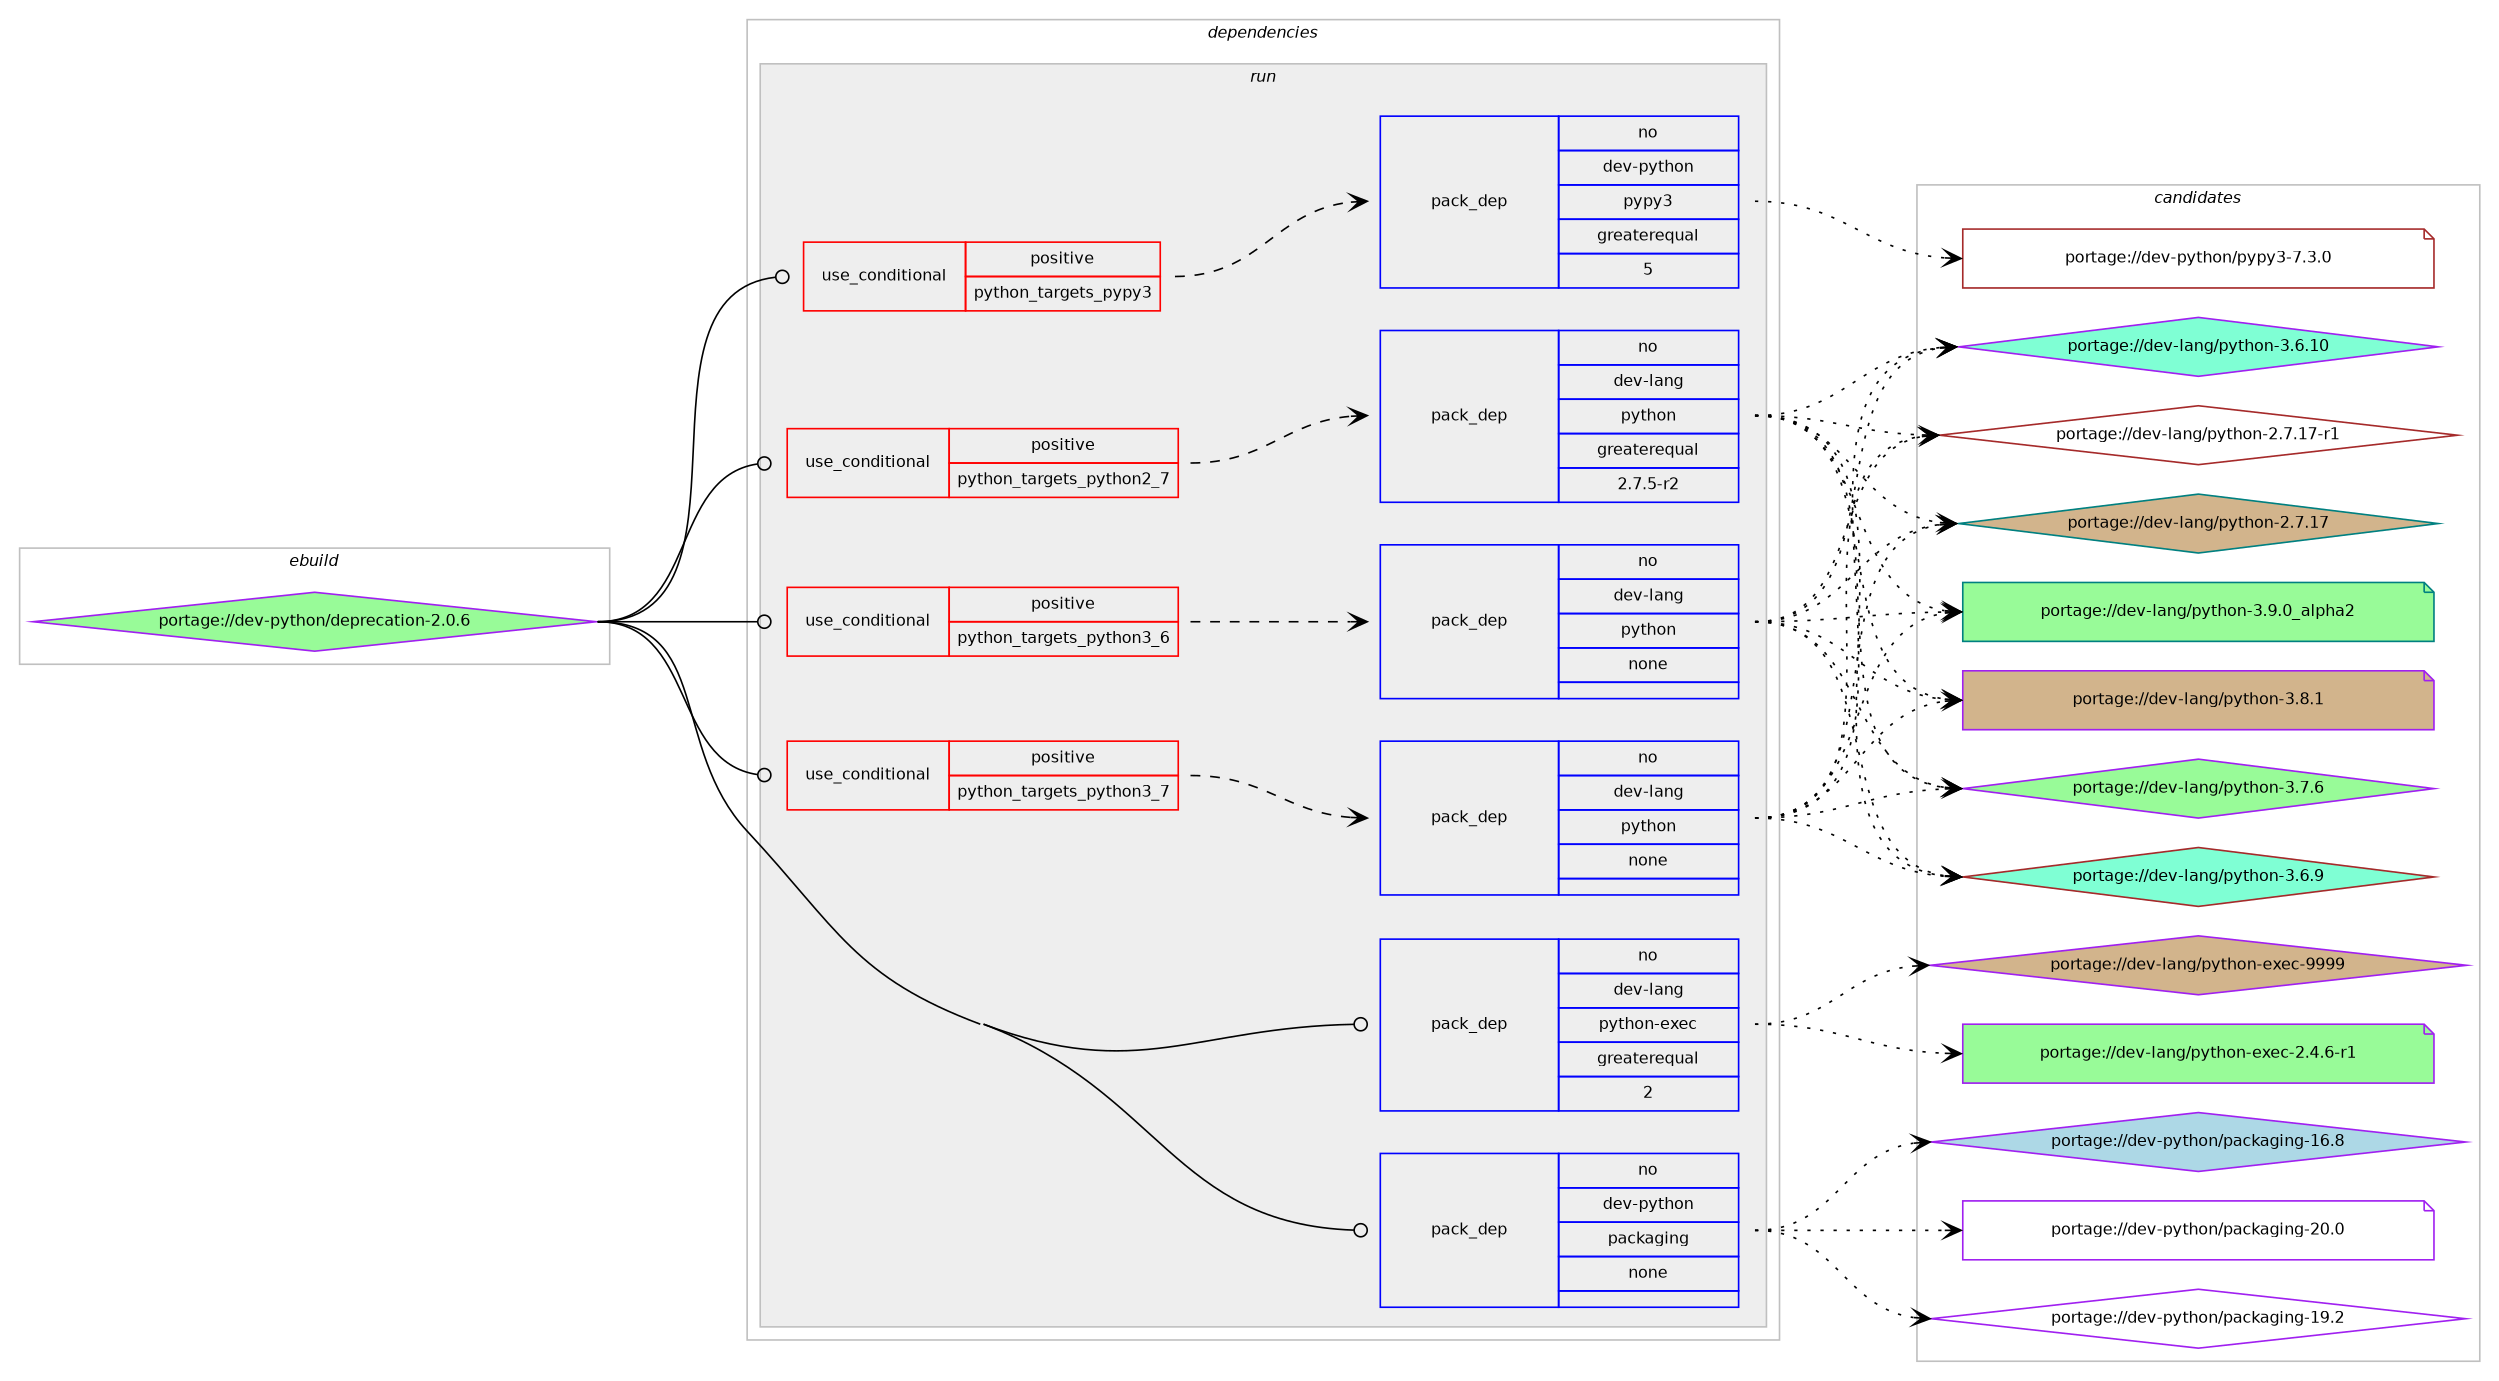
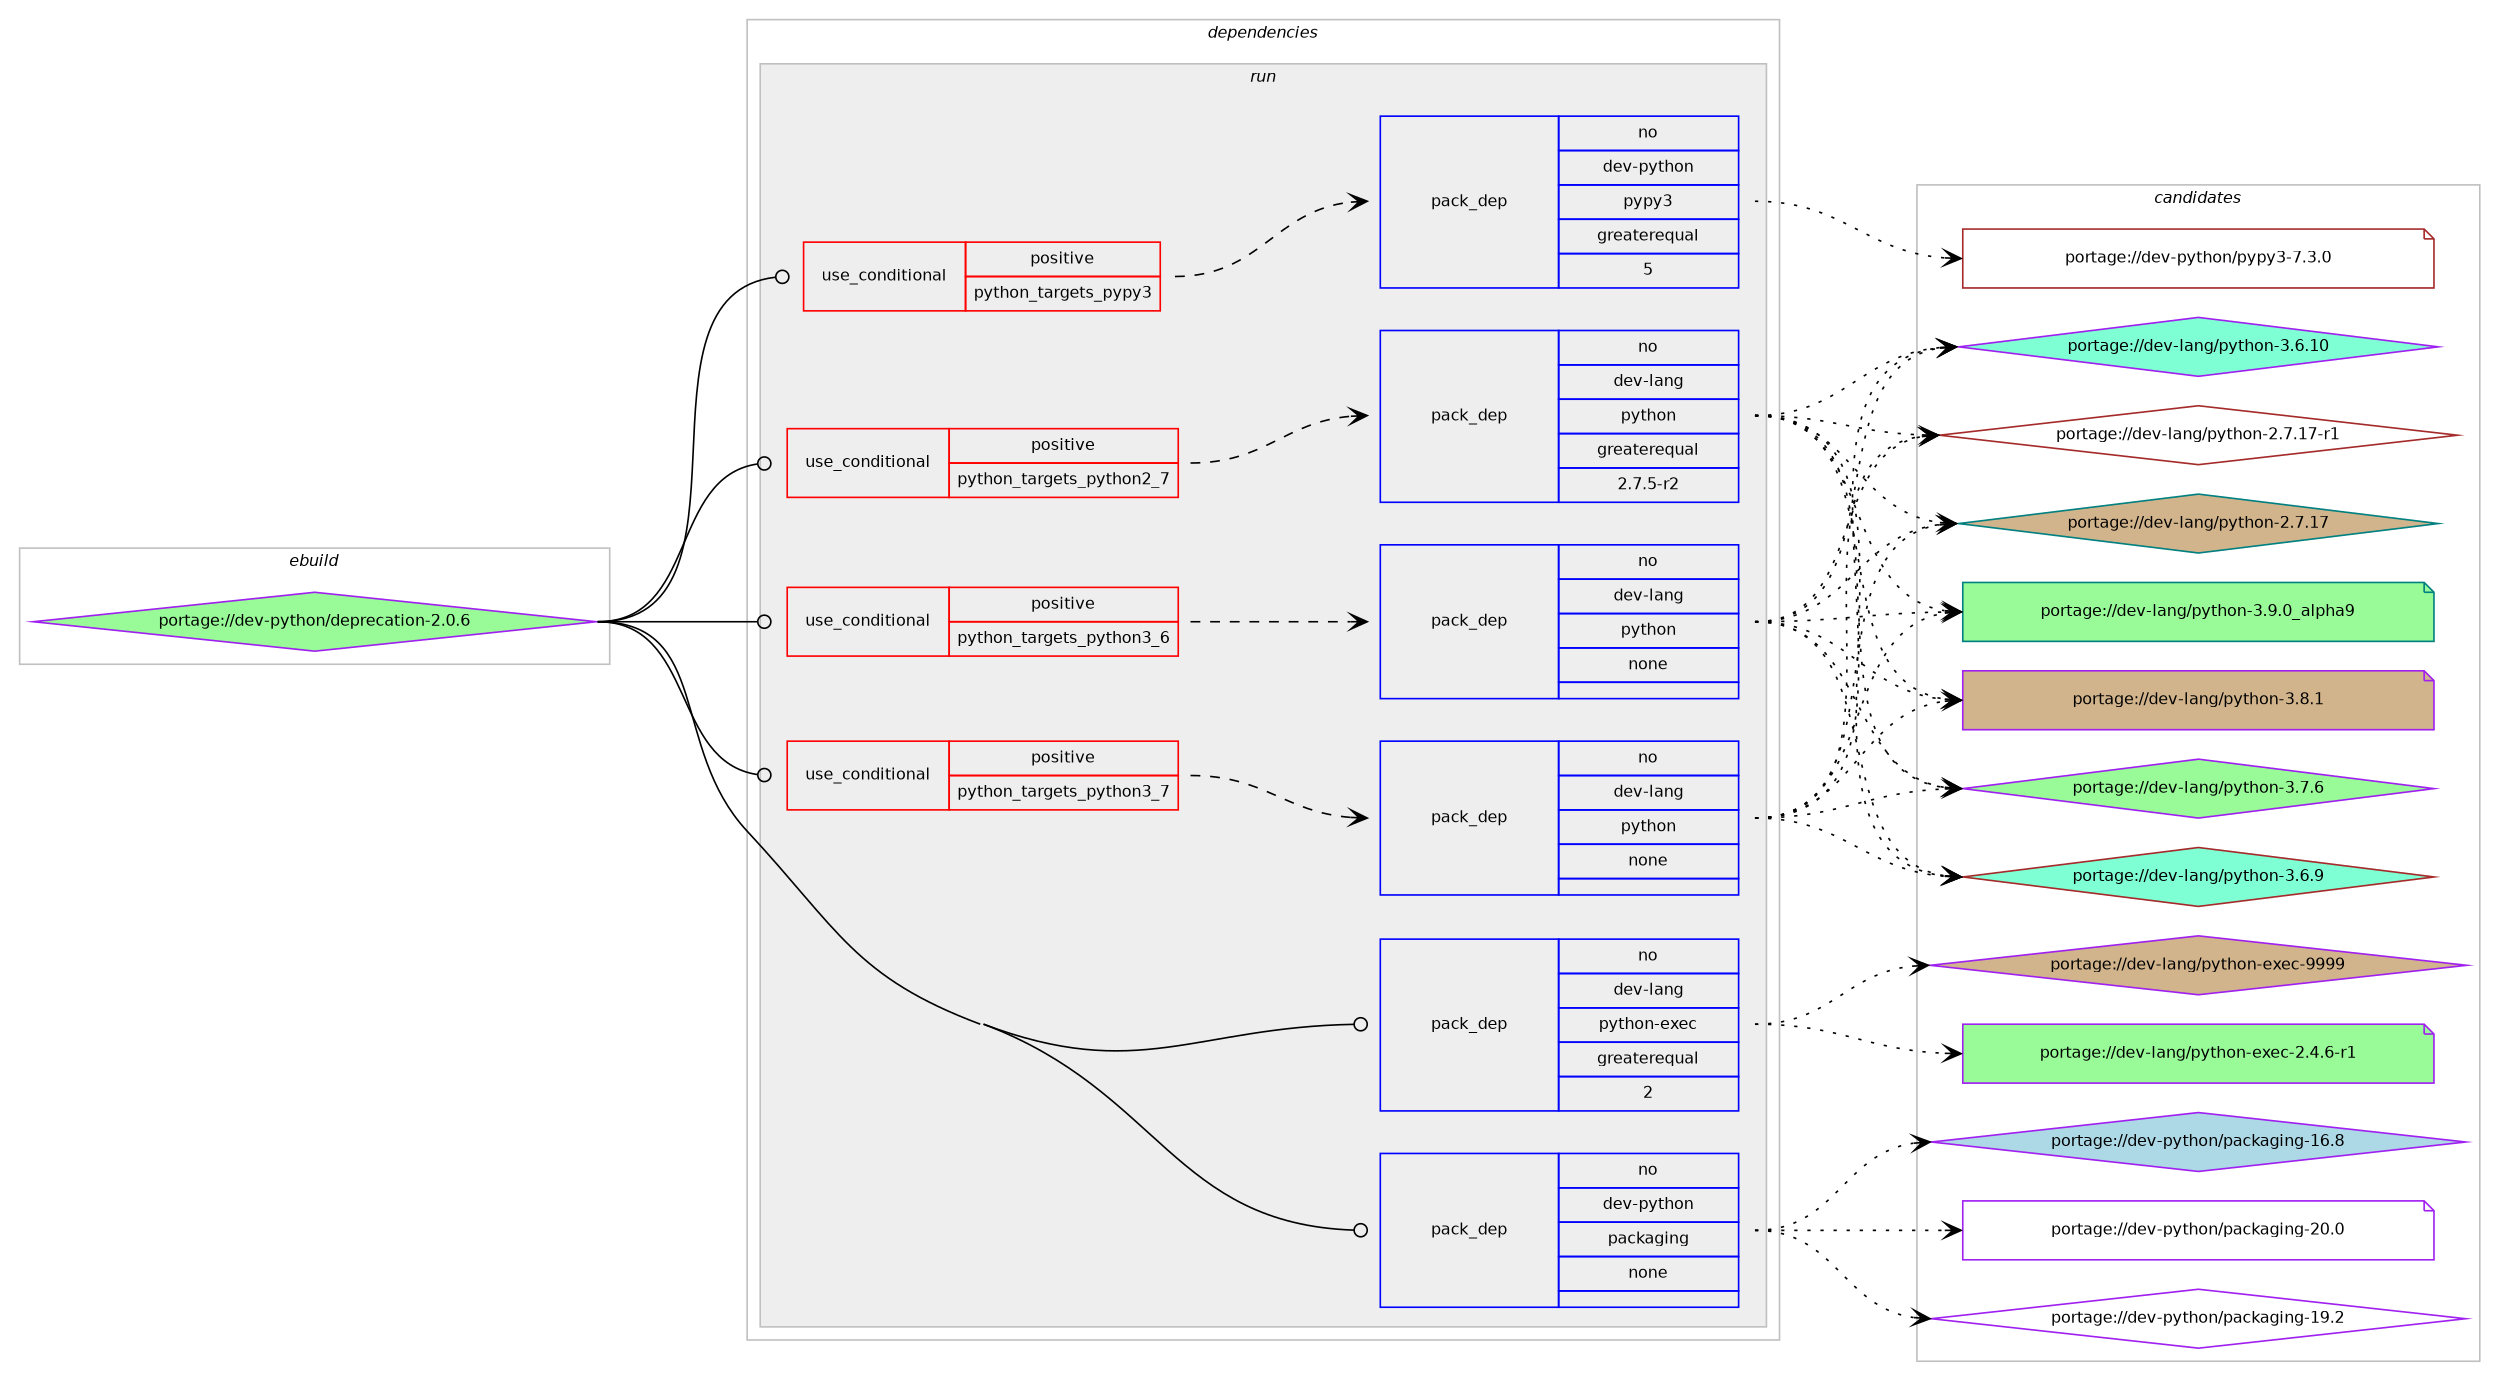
node "portage://dev-lang/python-3.9.0_alpha2": label "portage://dev-lang/python-3.9.0_alpha2" -> "portage://dev-lang/python-3.9.0_alpha9"
